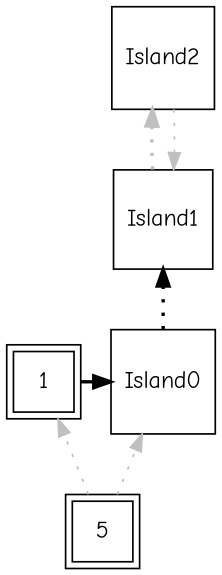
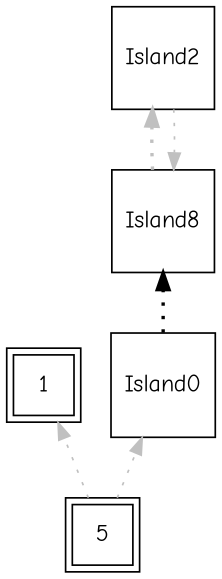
node "Island1": label "Island1" -> "Island8"
edge "1" -> "Island0": removed
